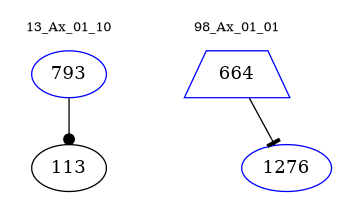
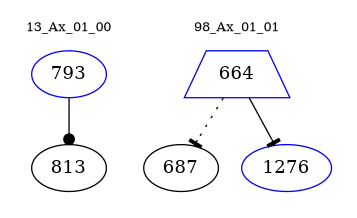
cluster "13_Ax_01_10": label "13_Ax_01_10" -> "13_Ax_01_00"
node "113": label "113" -> "813"
node "687": added
